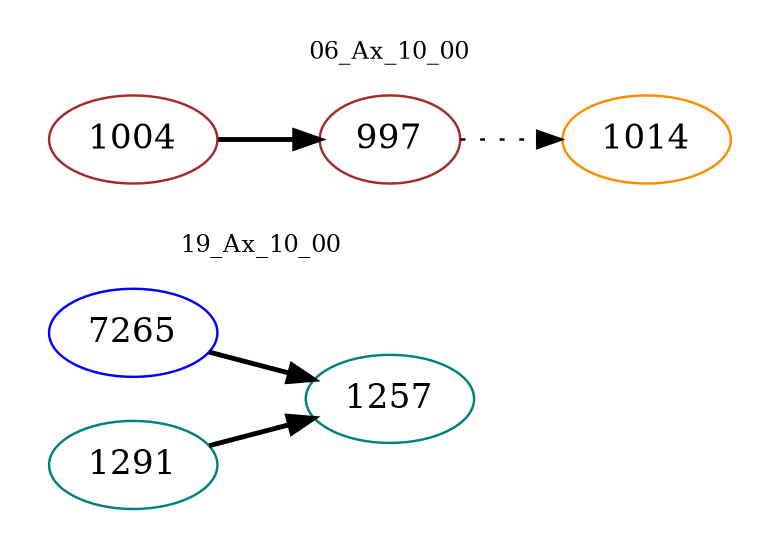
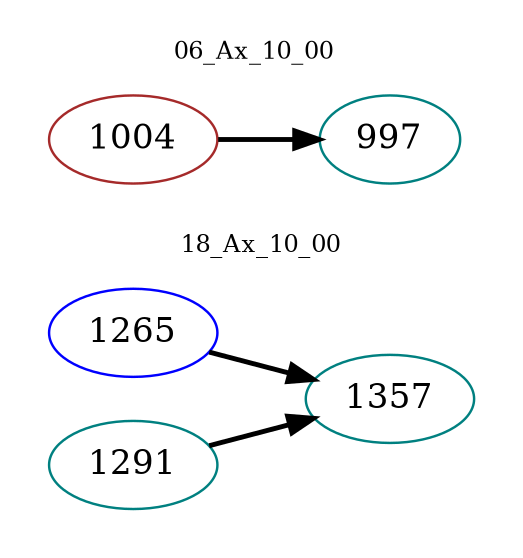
node "997": color brown -> teal
node "1014": removed
cluster "19_Ax_10_00": label "19_Ax_10_00" -> "18_Ax_10_00"
node "7265": label "7265" -> "1265"
node "1257": label "1257" -> "1357"
